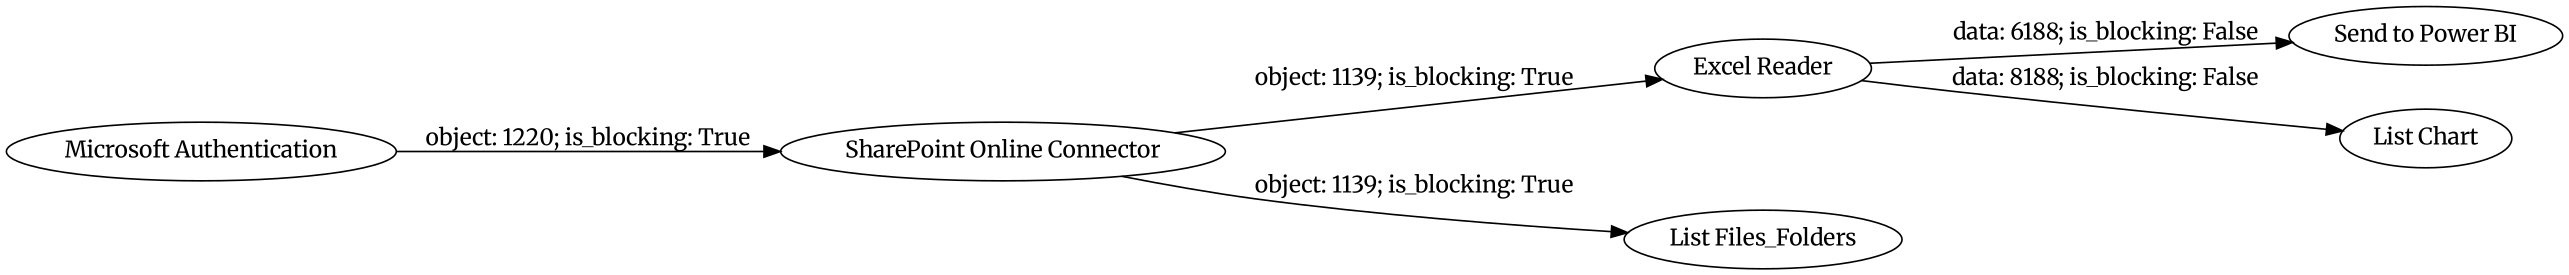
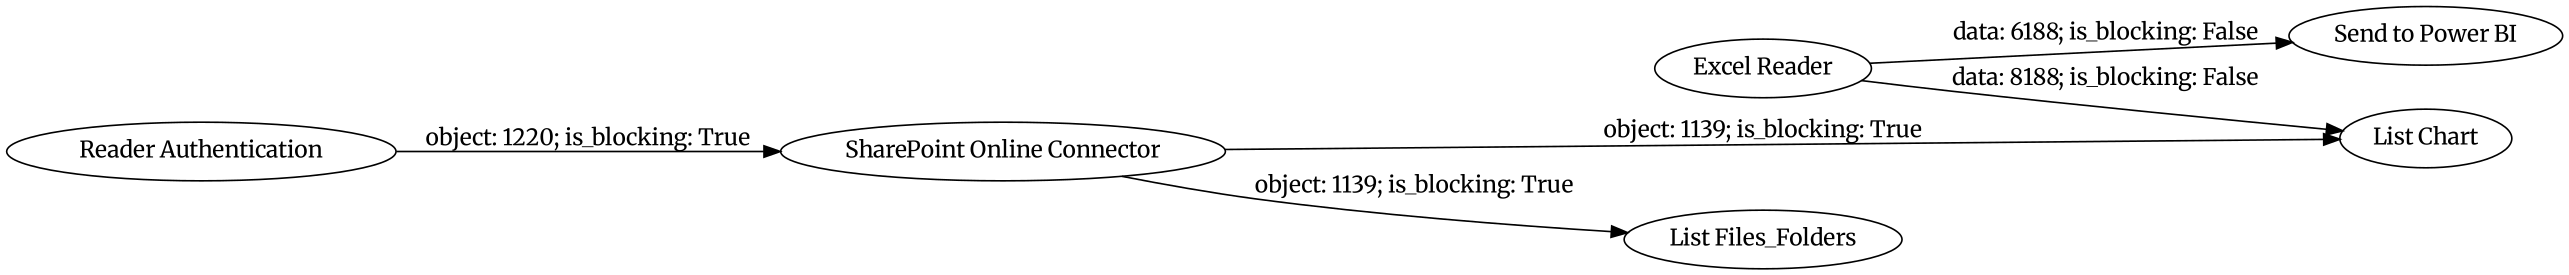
edge "SharePoint Online Connector" -> "Excel Reader": now "SharePoint Online Connector" -> "List Chart"
node "Microsoft Authentication": label "Microsoft Authentication" -> "Reader Authentication"
